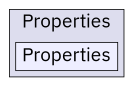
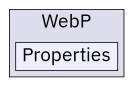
cluster "Properties": label "Properties" -> "WebP"
